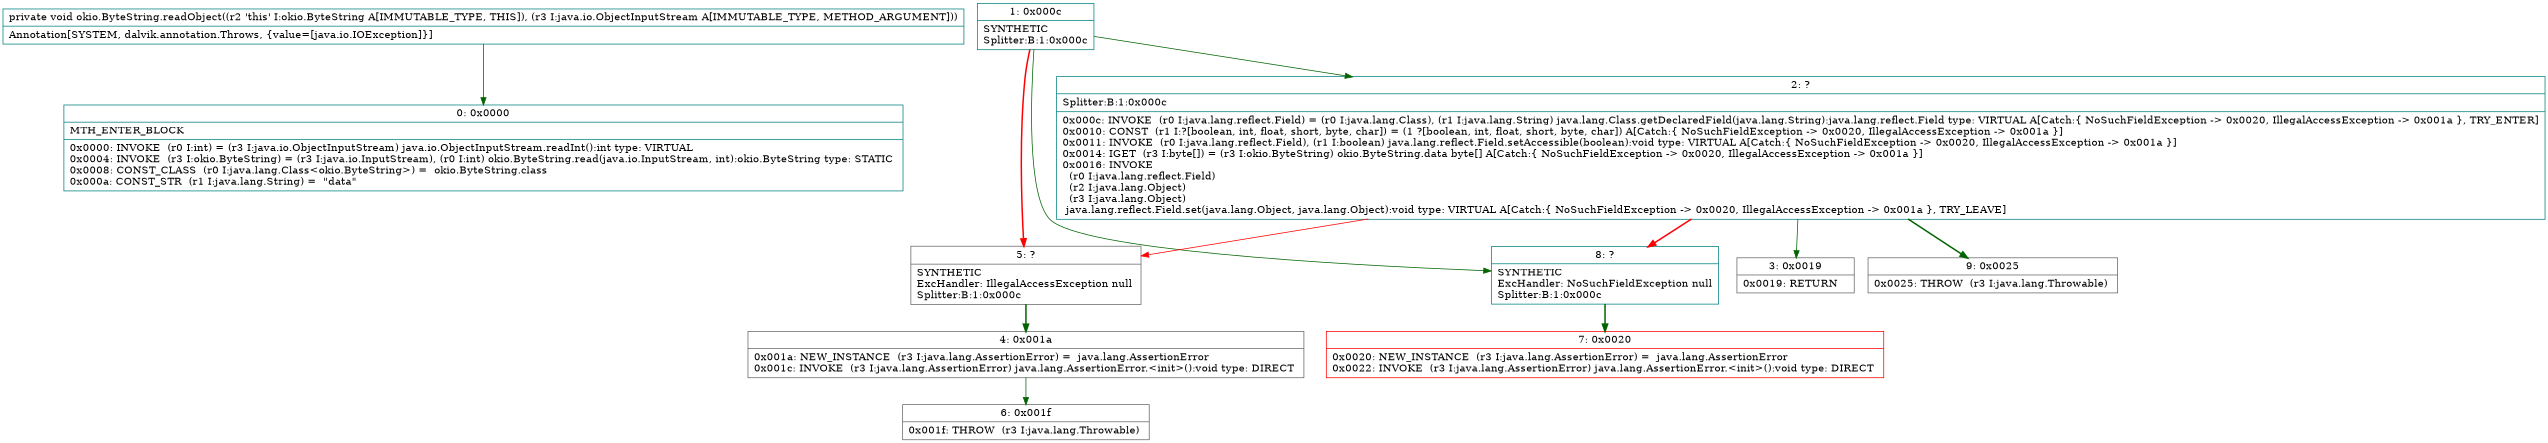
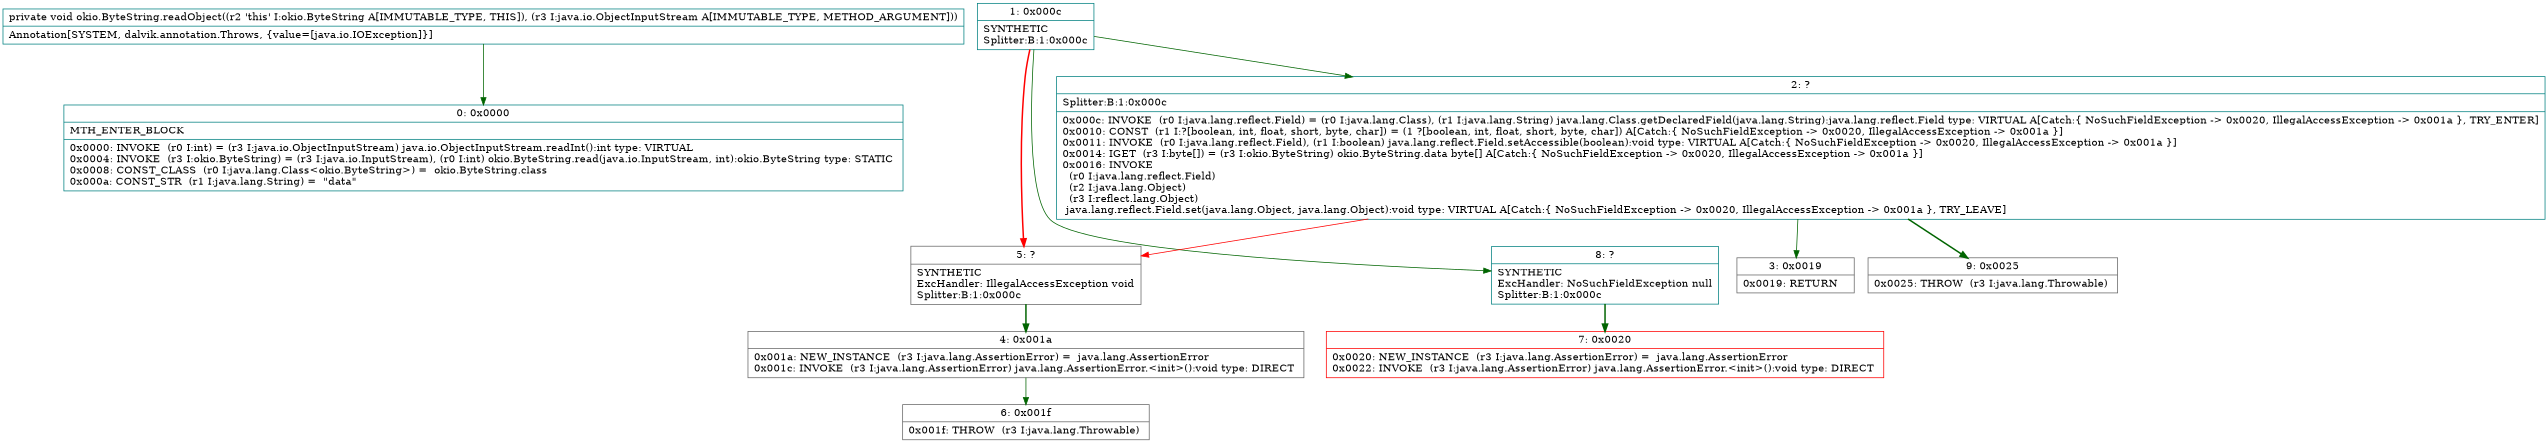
node "2: ?": text "(r3 I:java.lang.Object)" -> "(r3 I:reflect.lang.Object)"
edge "2: ?" -> "8: ?": removed
node "5: ?": text "ExcHandler: IllegalAccessException null" -> "ExcHandler: IllegalAccessException void"
